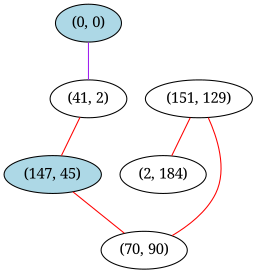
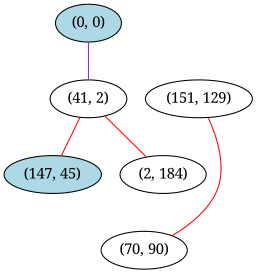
edge "(151, 129)" -- "(2, 184)": now "(41, 2)" -- "(2, 184)"
edge "(147, 45)" -- "(70, 90)": removed
